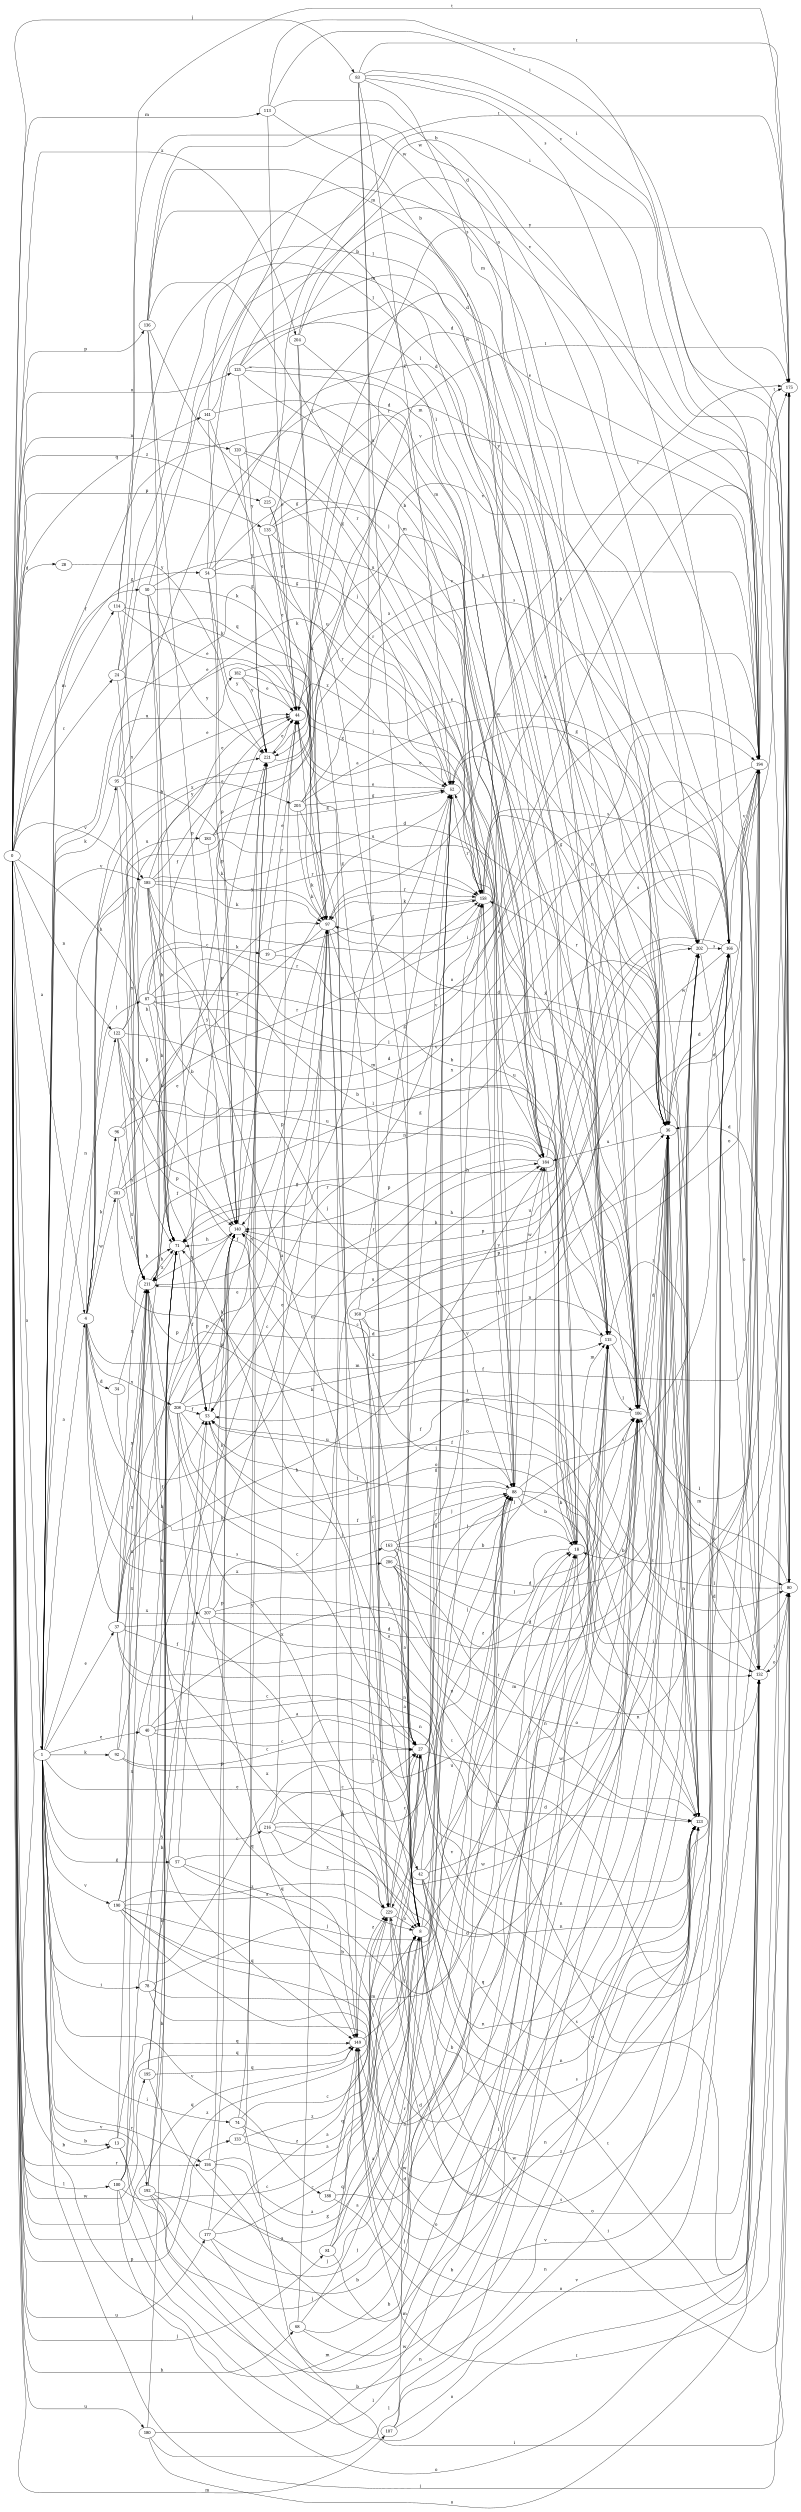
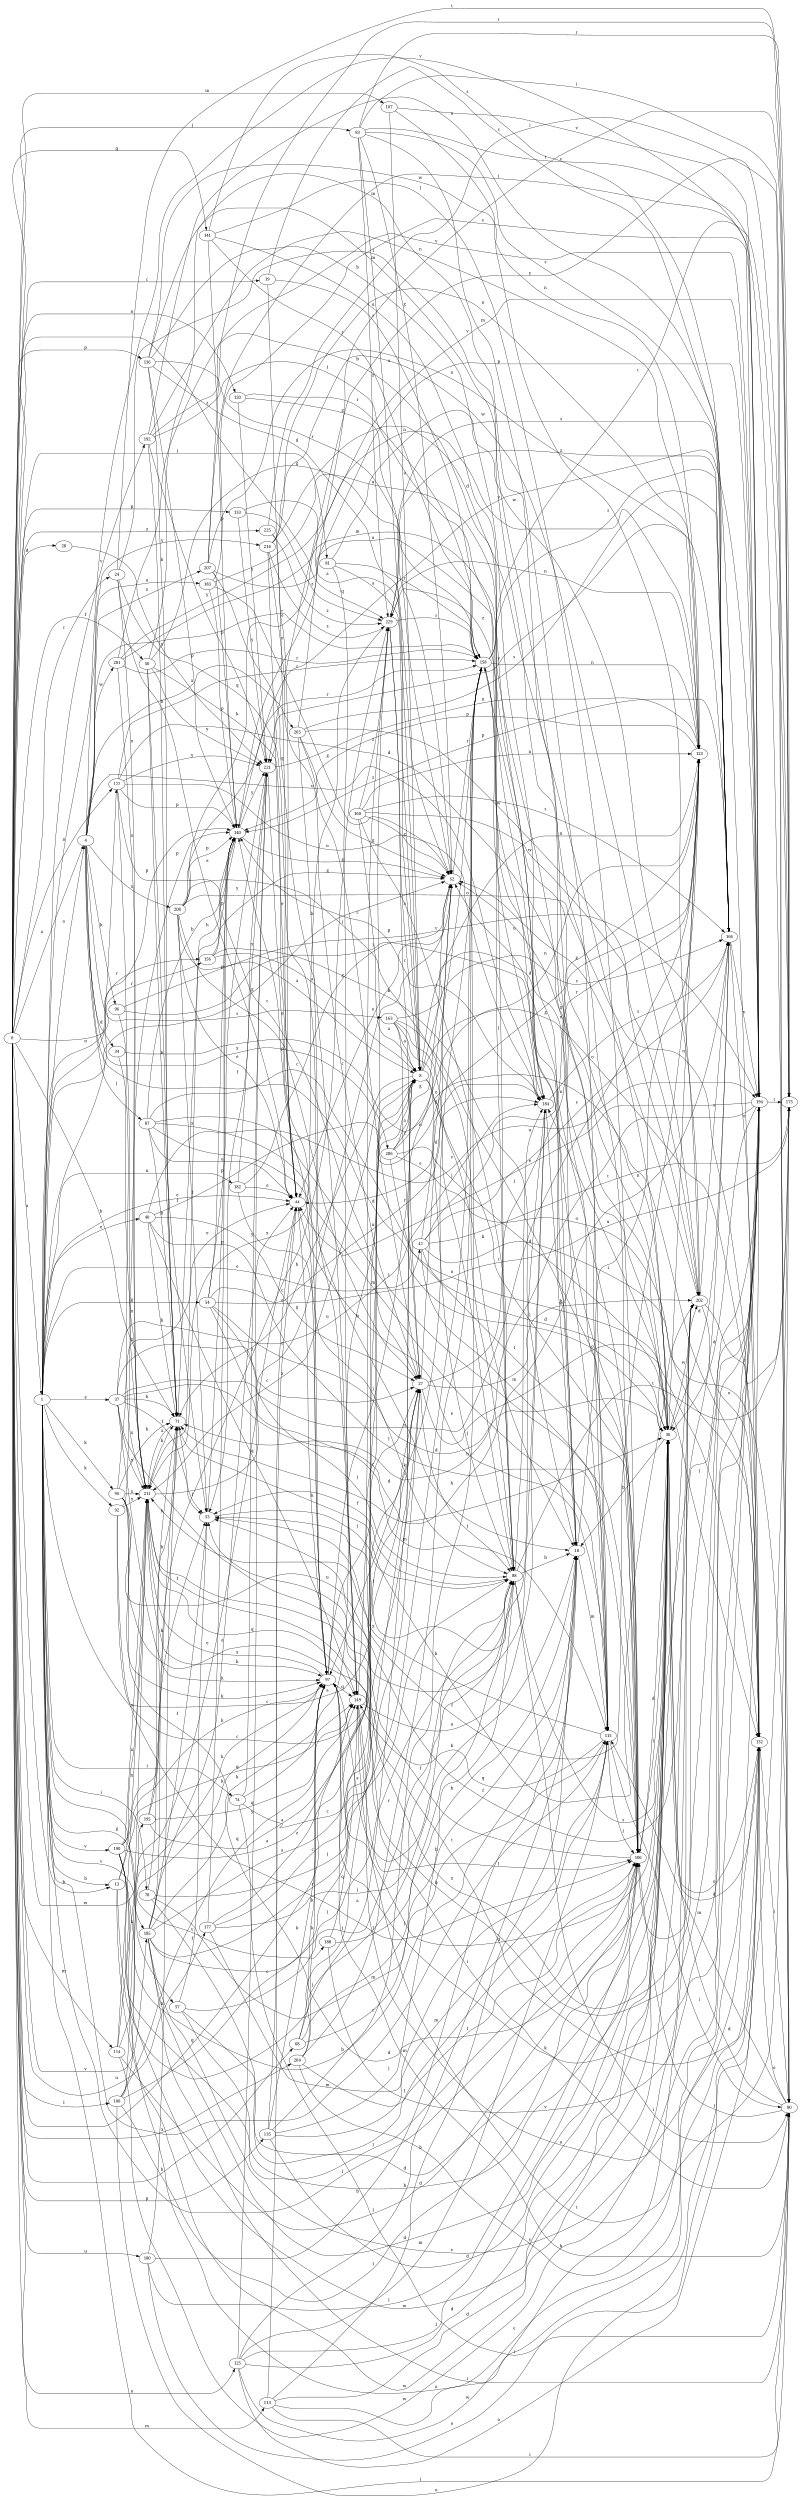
edge "87" -> "19": now "0" -> "19"
edge "68" -> "115": now "68" -> "18"
